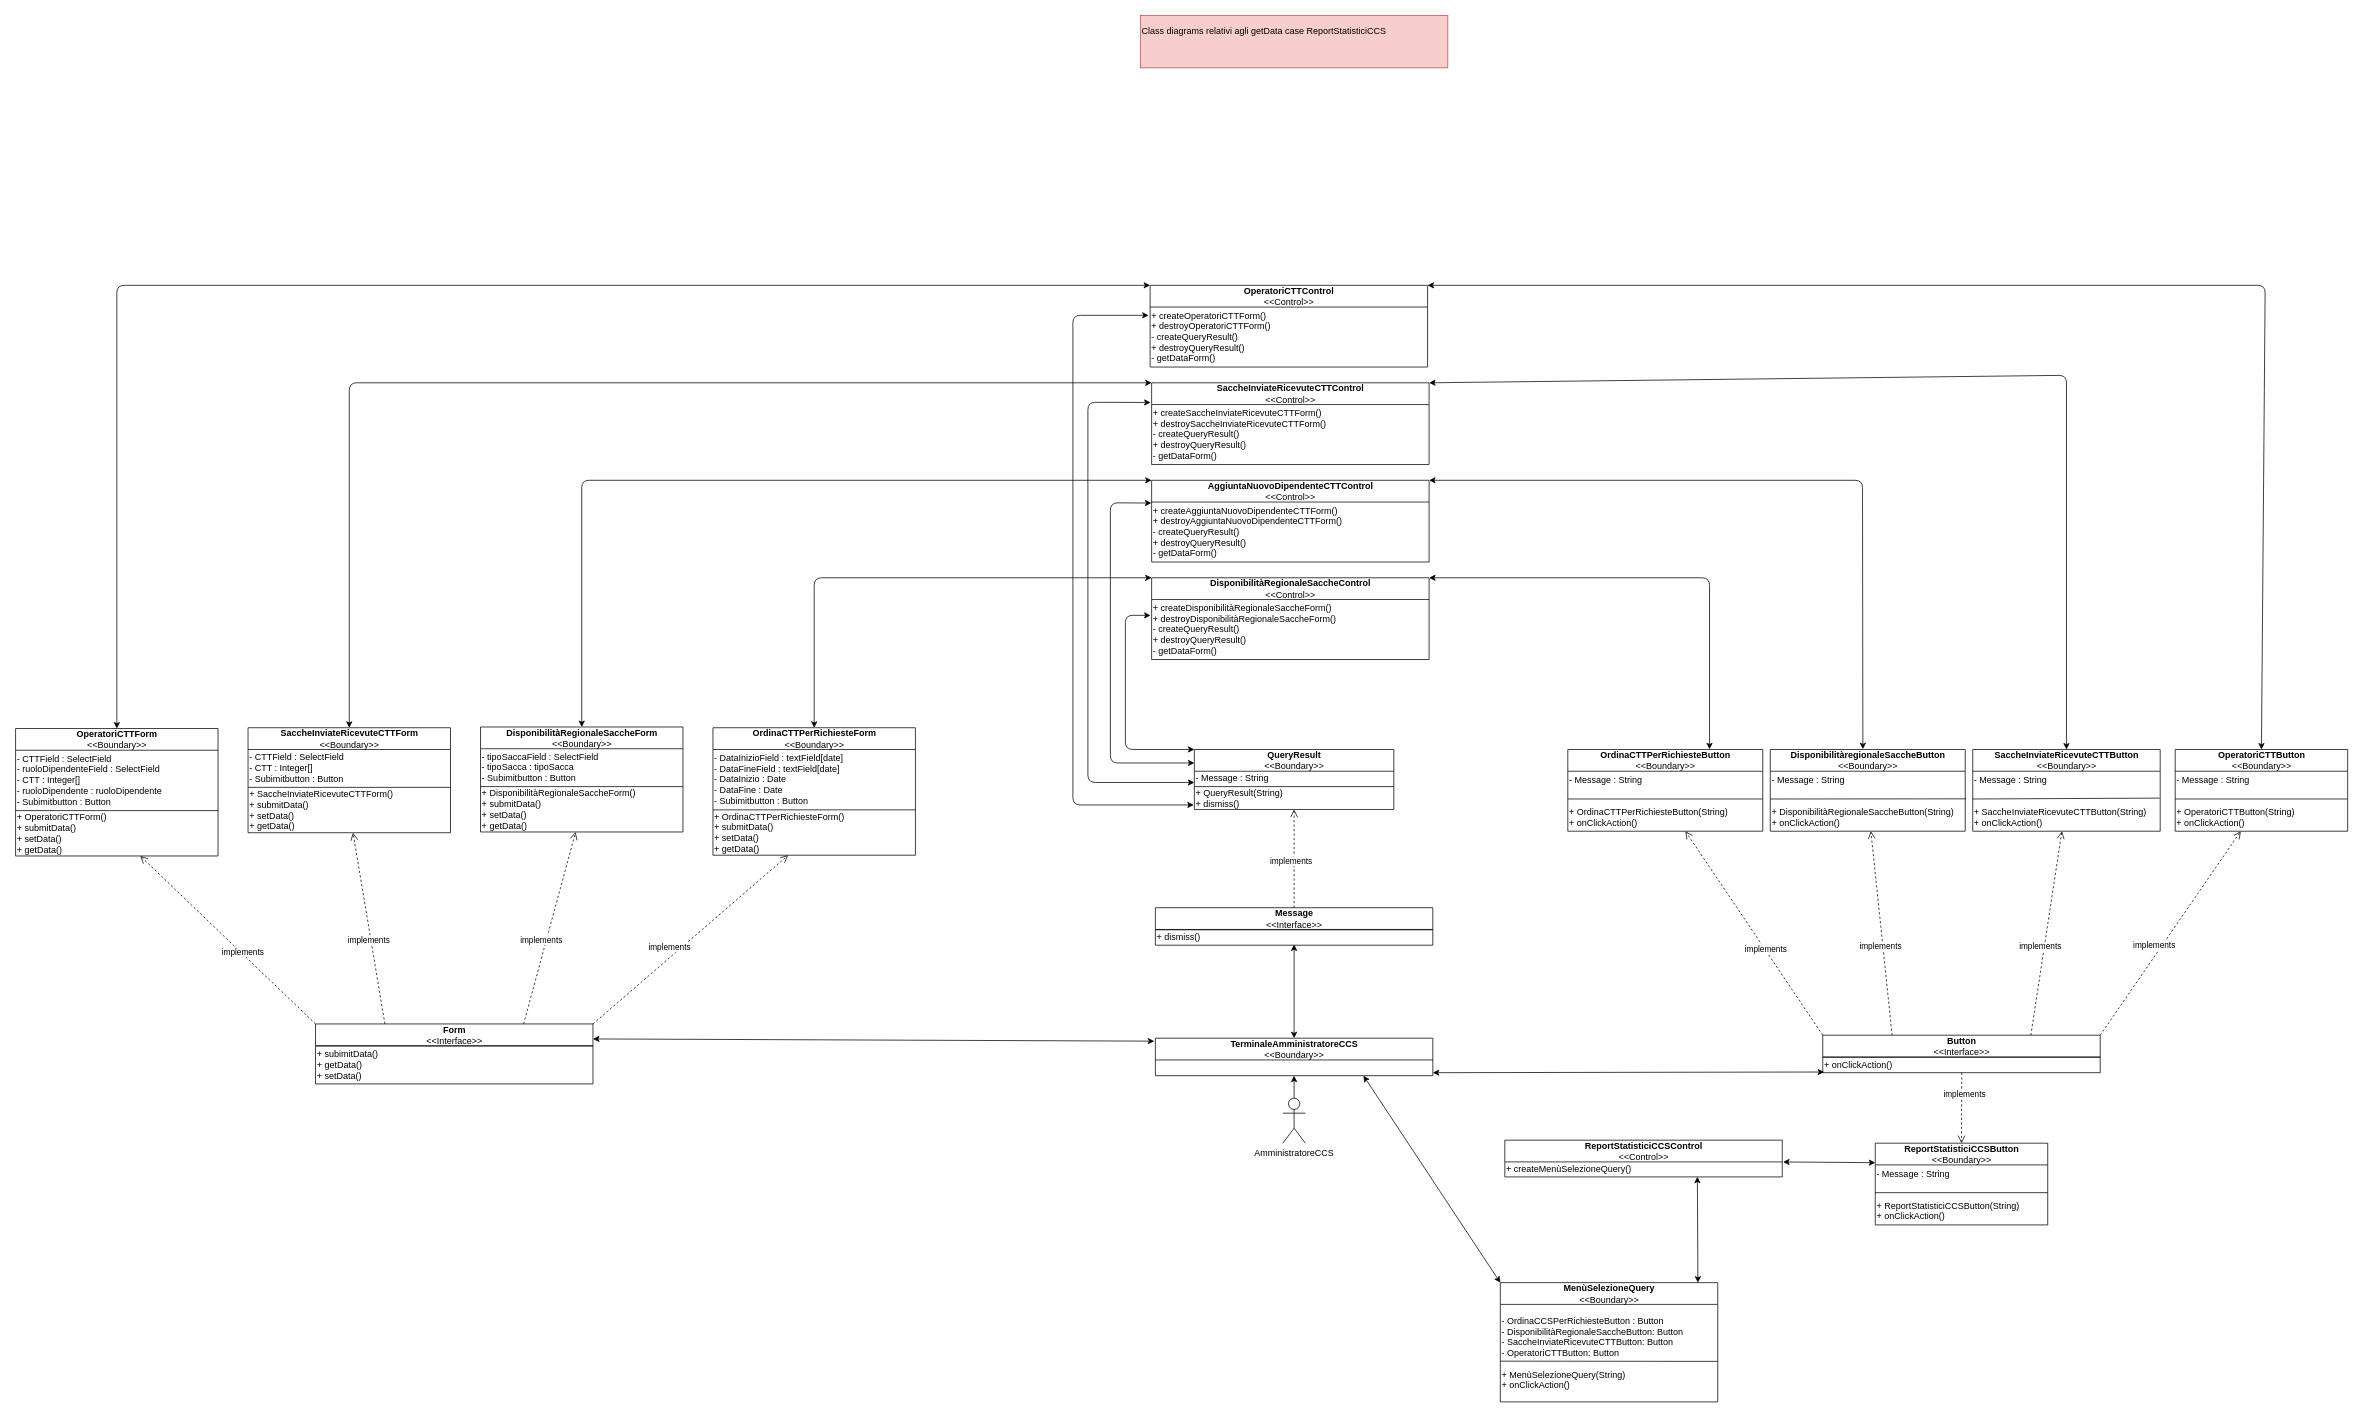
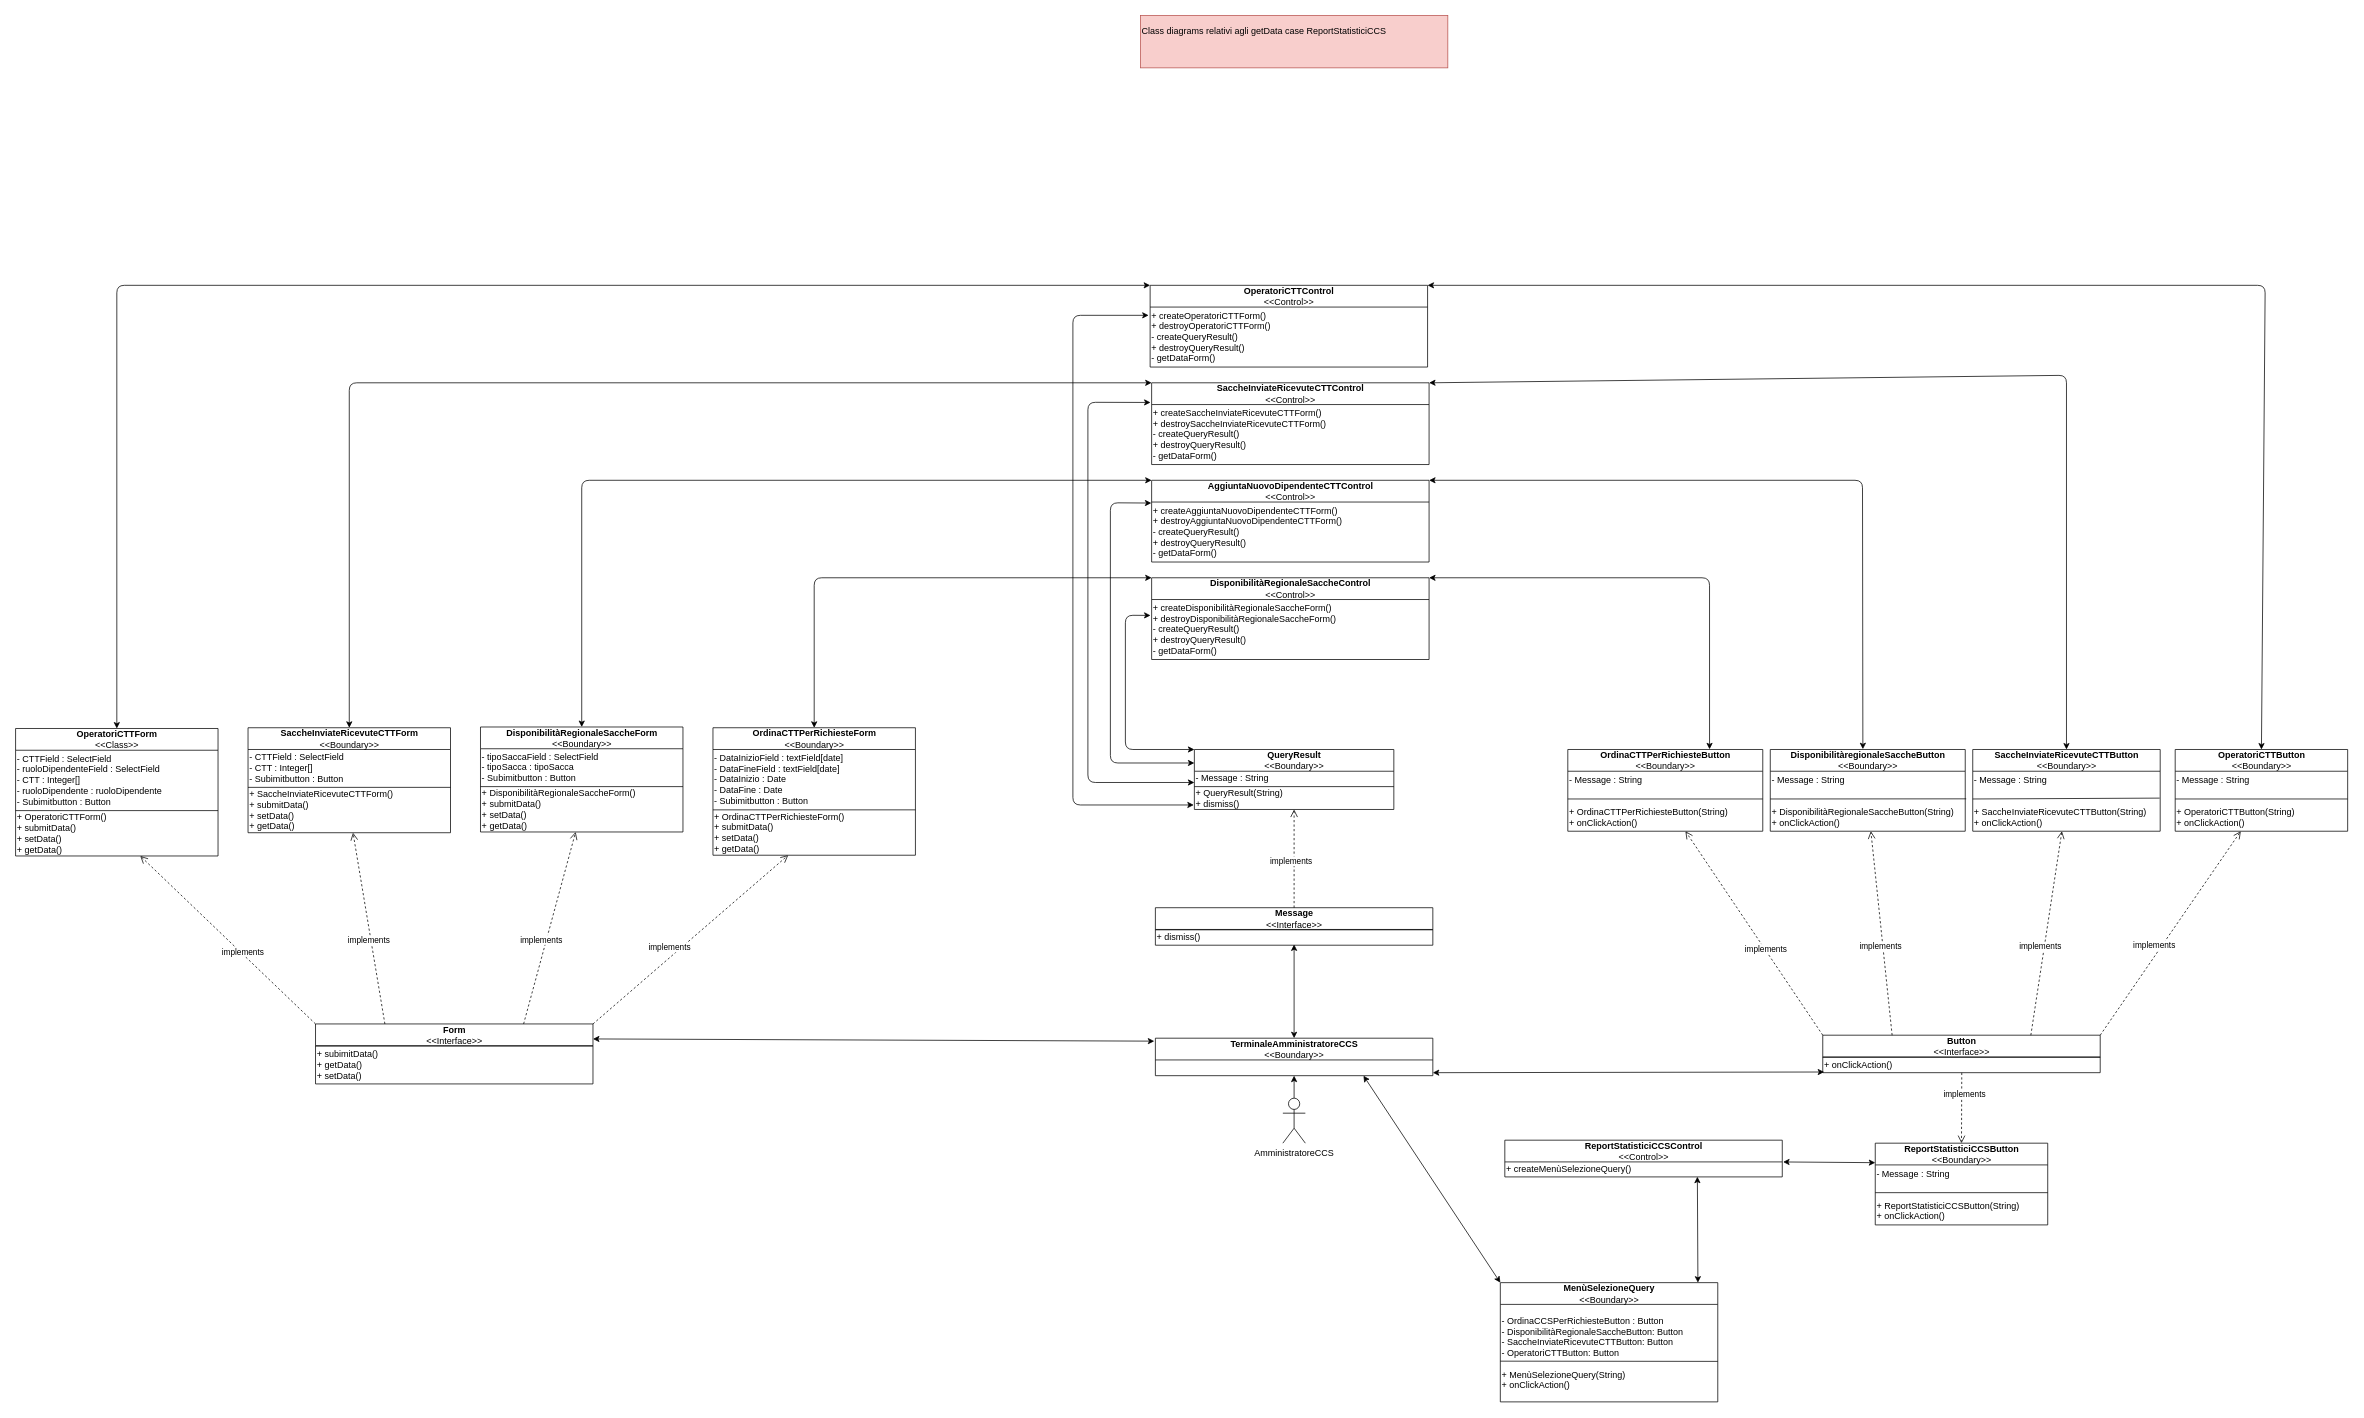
node "OperatoriCTTForm <<Boundary>>": label "OperatoriCTTForm <<Boundary>>" -> "OperatoriCTTForm <<Class>>"
